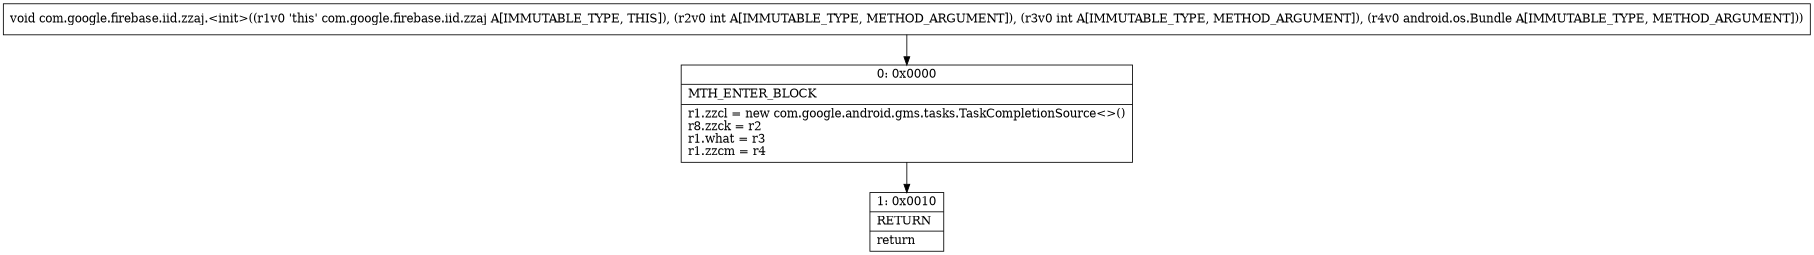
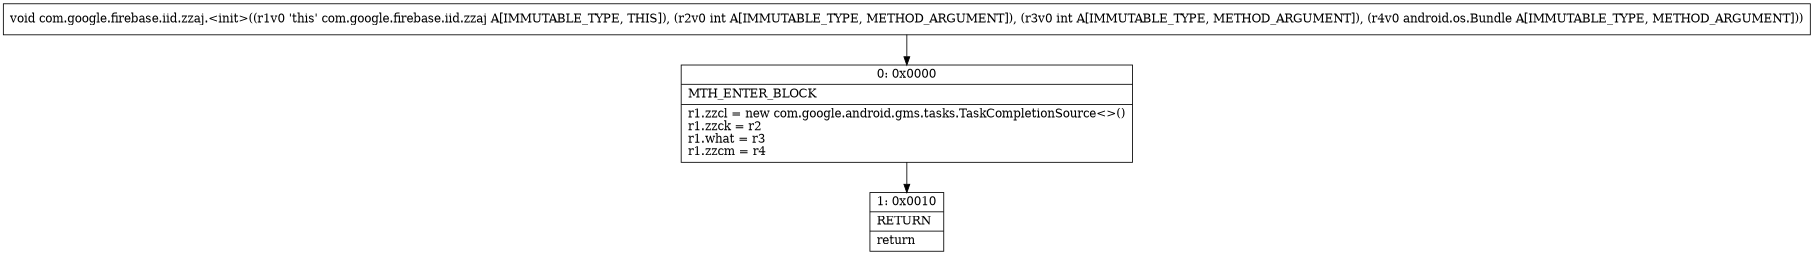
node "0: 0x0000": text "r8.zzck = r2" -> "r1.zzck = r2"
